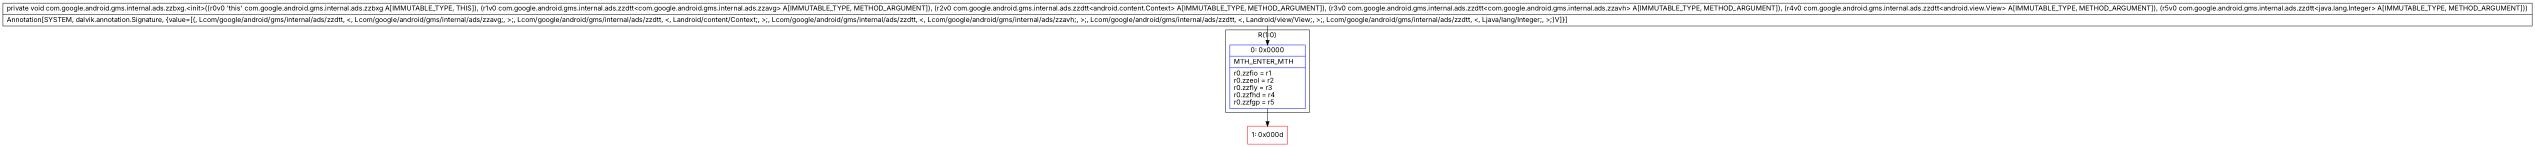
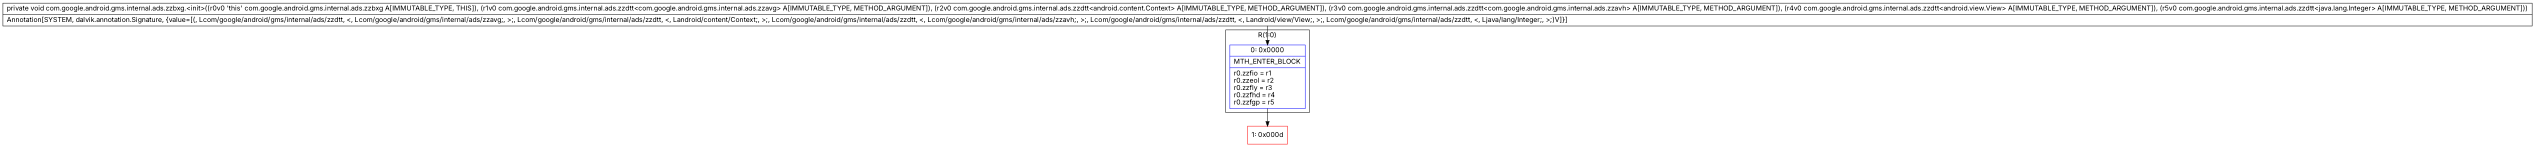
node "0: 0x0000": text "MTH_ENTER_MTH" -> "MTH_ENTER_BLOCK"
